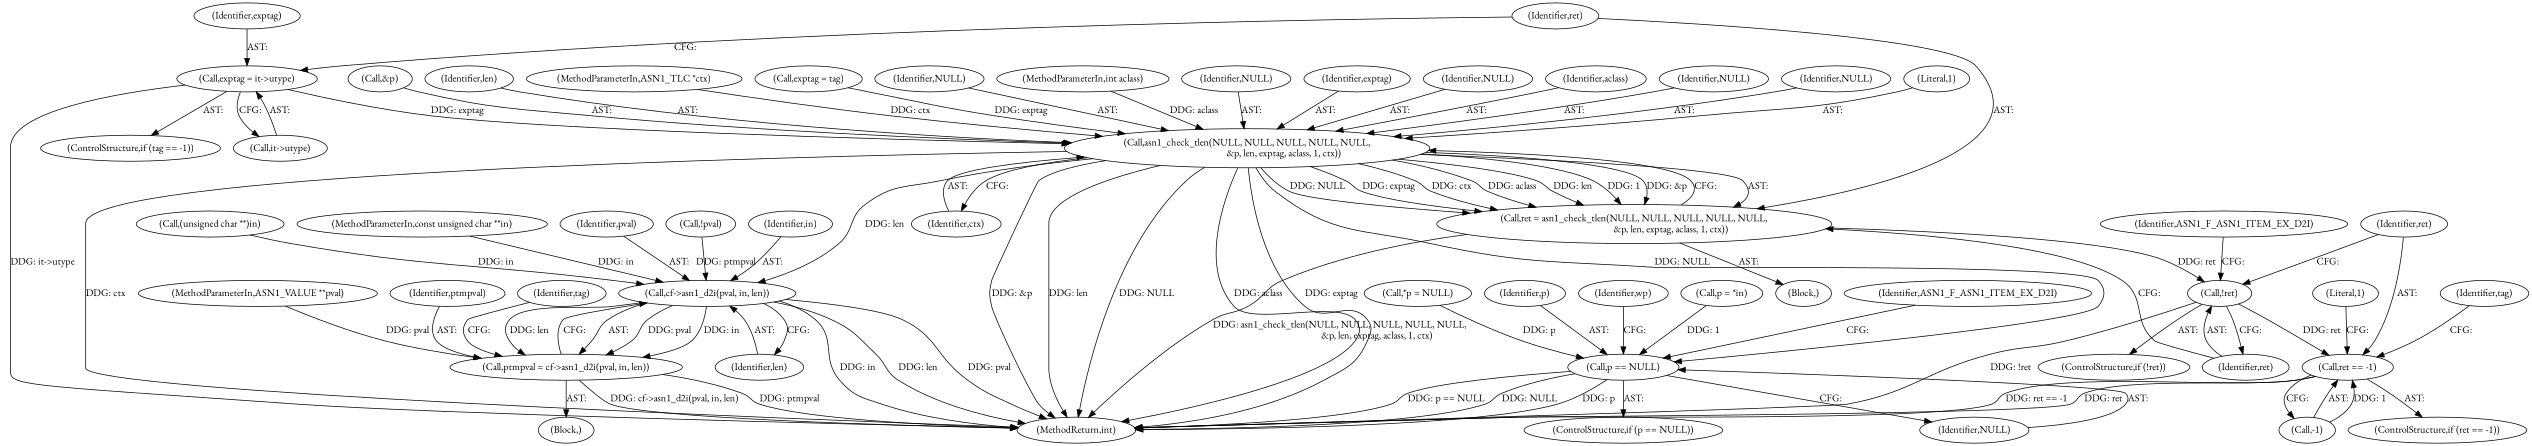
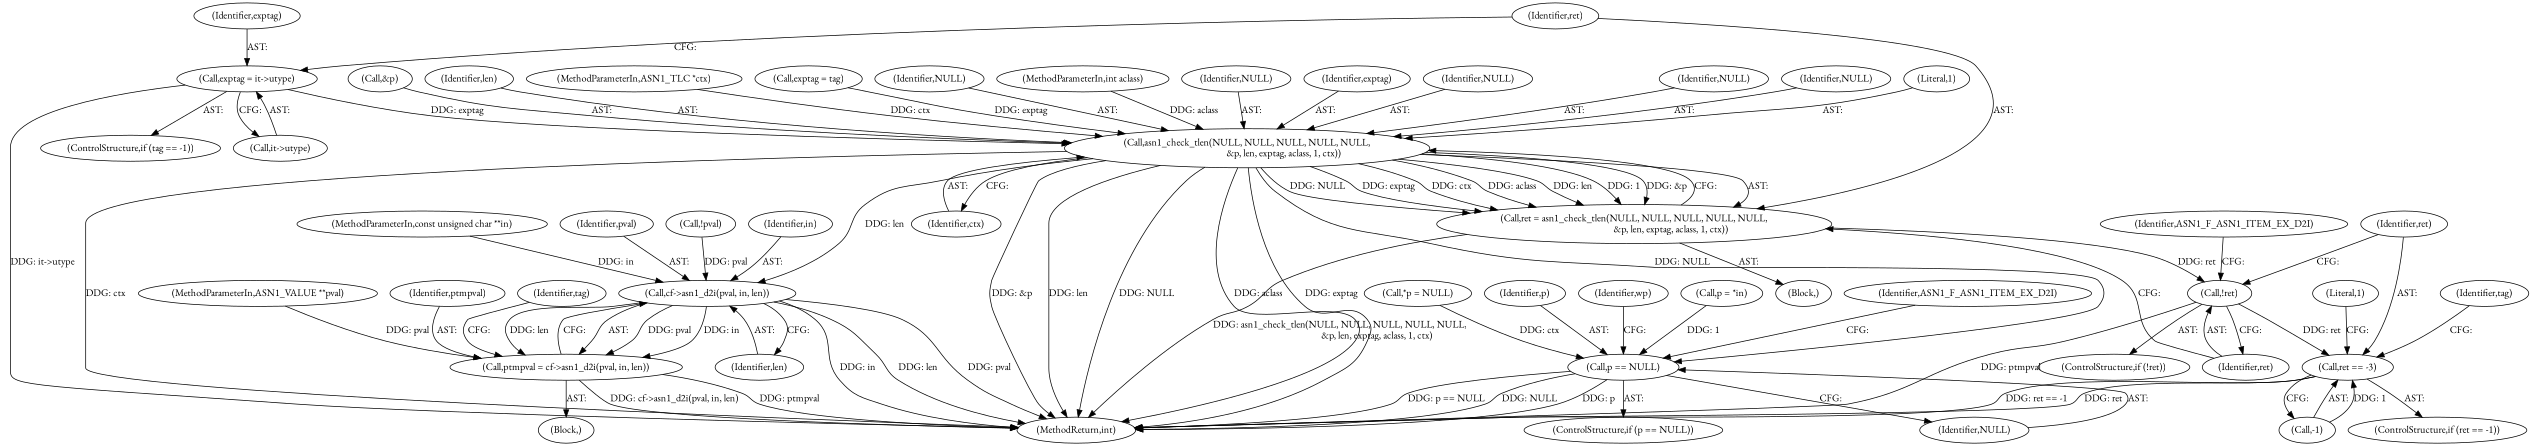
node "(Identifier,aclass)": removed
node "(Call,(unsigned char **)in)": removed
edge "(Call,!pval)" -> "(Call,cf->asn1_d2i(pval, in, len))": label "DDG: ptmpval" -> "DDG: pval"
edge "(Call,*p = NULL)" -> "(Call,p == NULL)": label "DDG: p" -> "DDG: ctx"
edge "(Call,!ret)" -> "(MethodReturn,int)": label "DDG: !ret" -> "DDG: ptmpval"
node "(Call,ret == -1)": label "(Call,ret == -1)" -> "(Call,ret == -3)"
